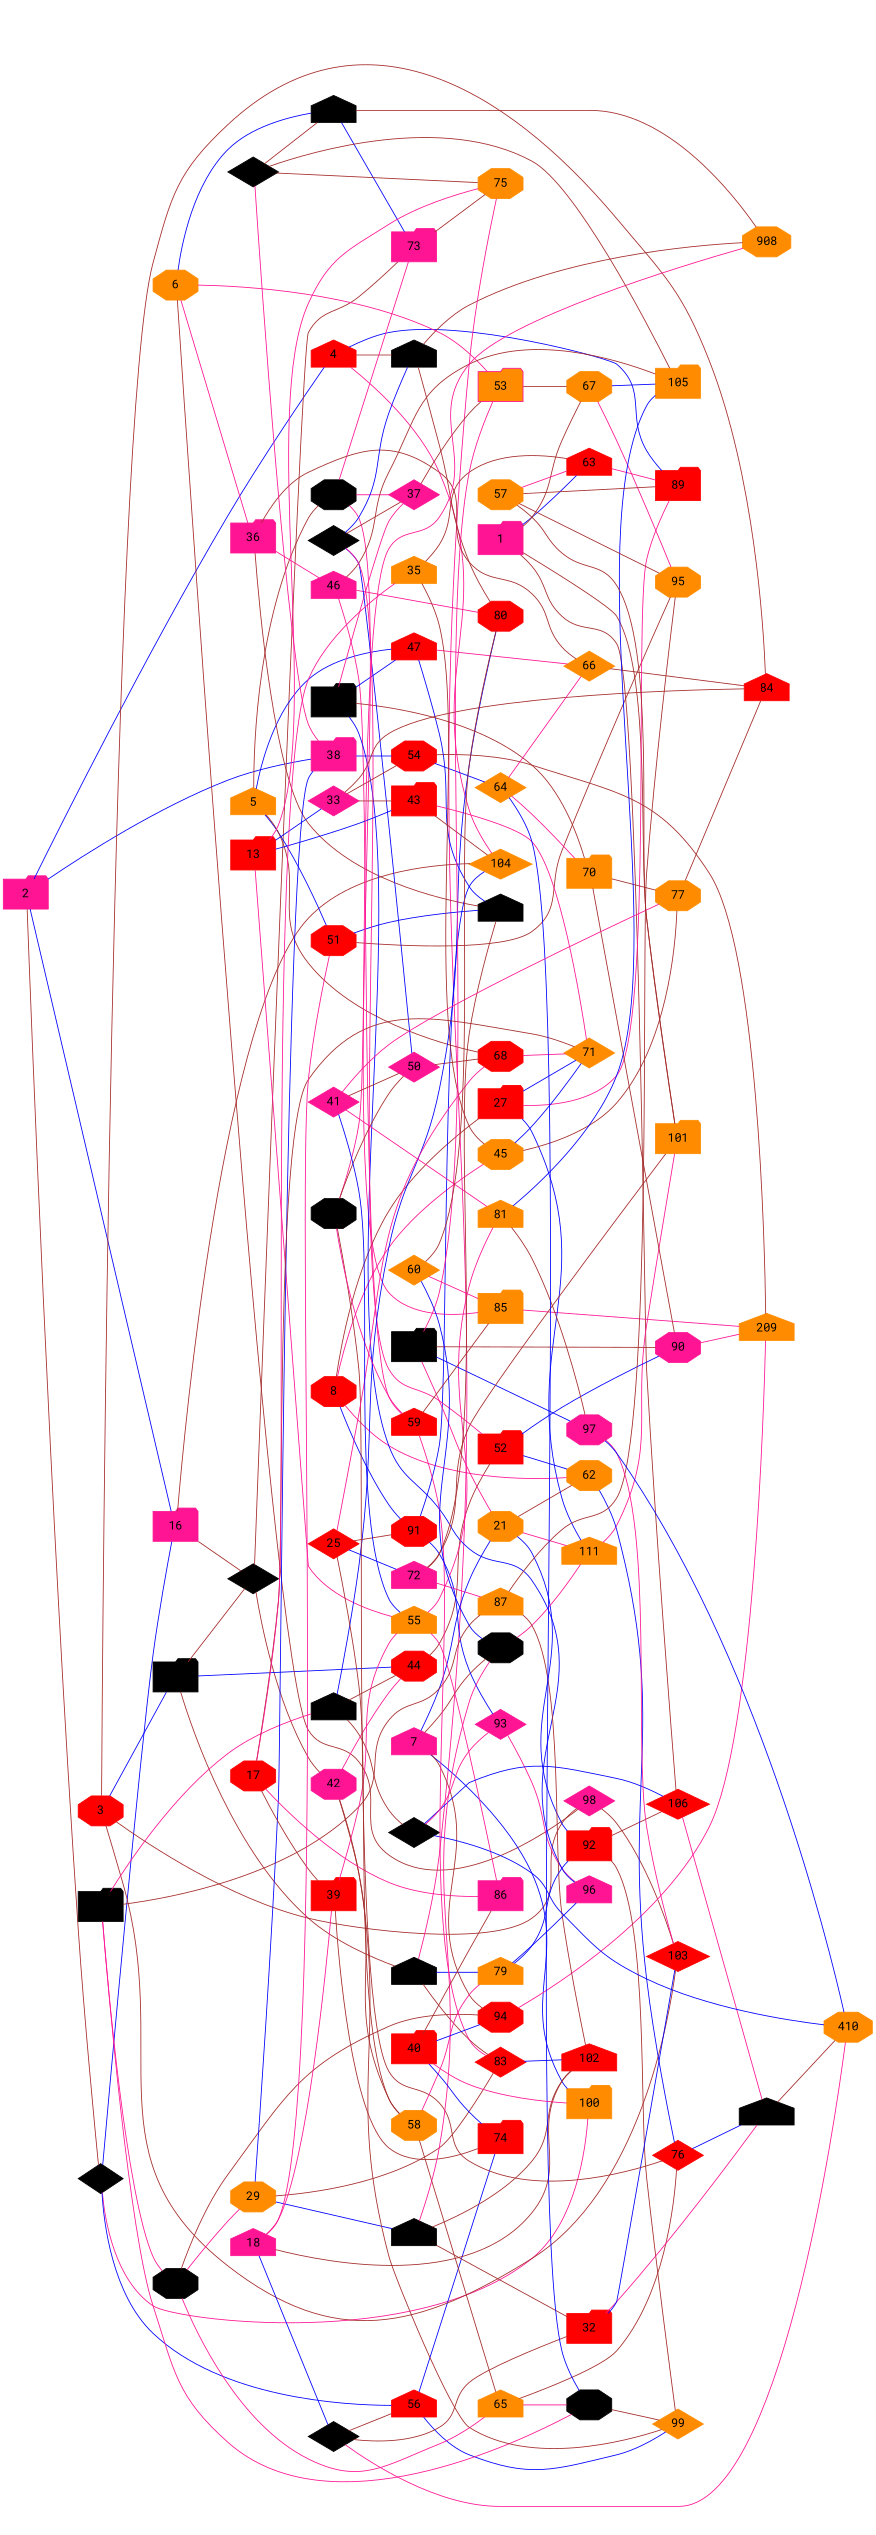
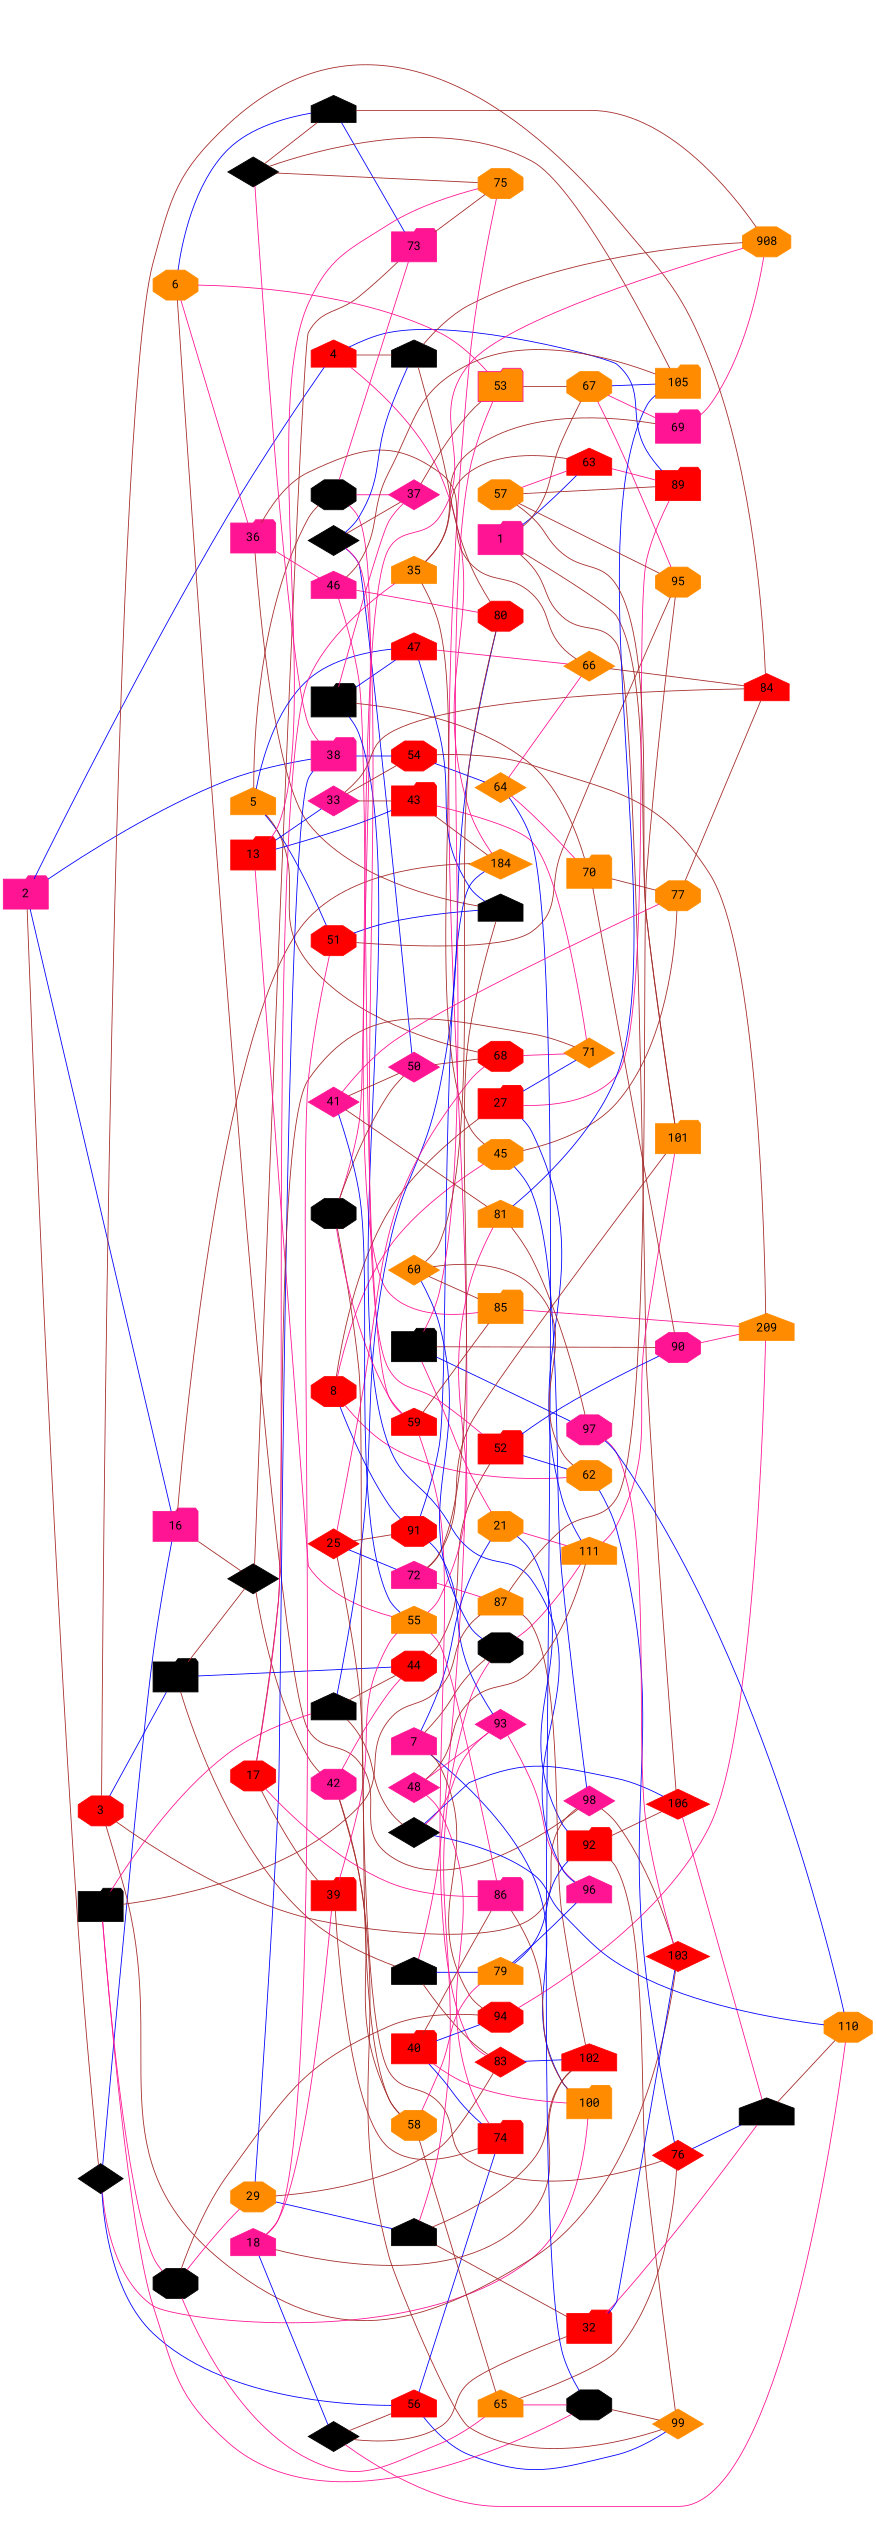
node "69": added
node "104": label "104" -> "184"
edge "71" -- "45": now "98" -- "45"
edge "41" -- "81": color deeppink -> brown
edge "60" -- "85": color deeppink -> brown
edge "62" -- "21": now "62" -- "60"
node "48": added
edge "86" -- "100": added
node "410": label "410" -> "110"
